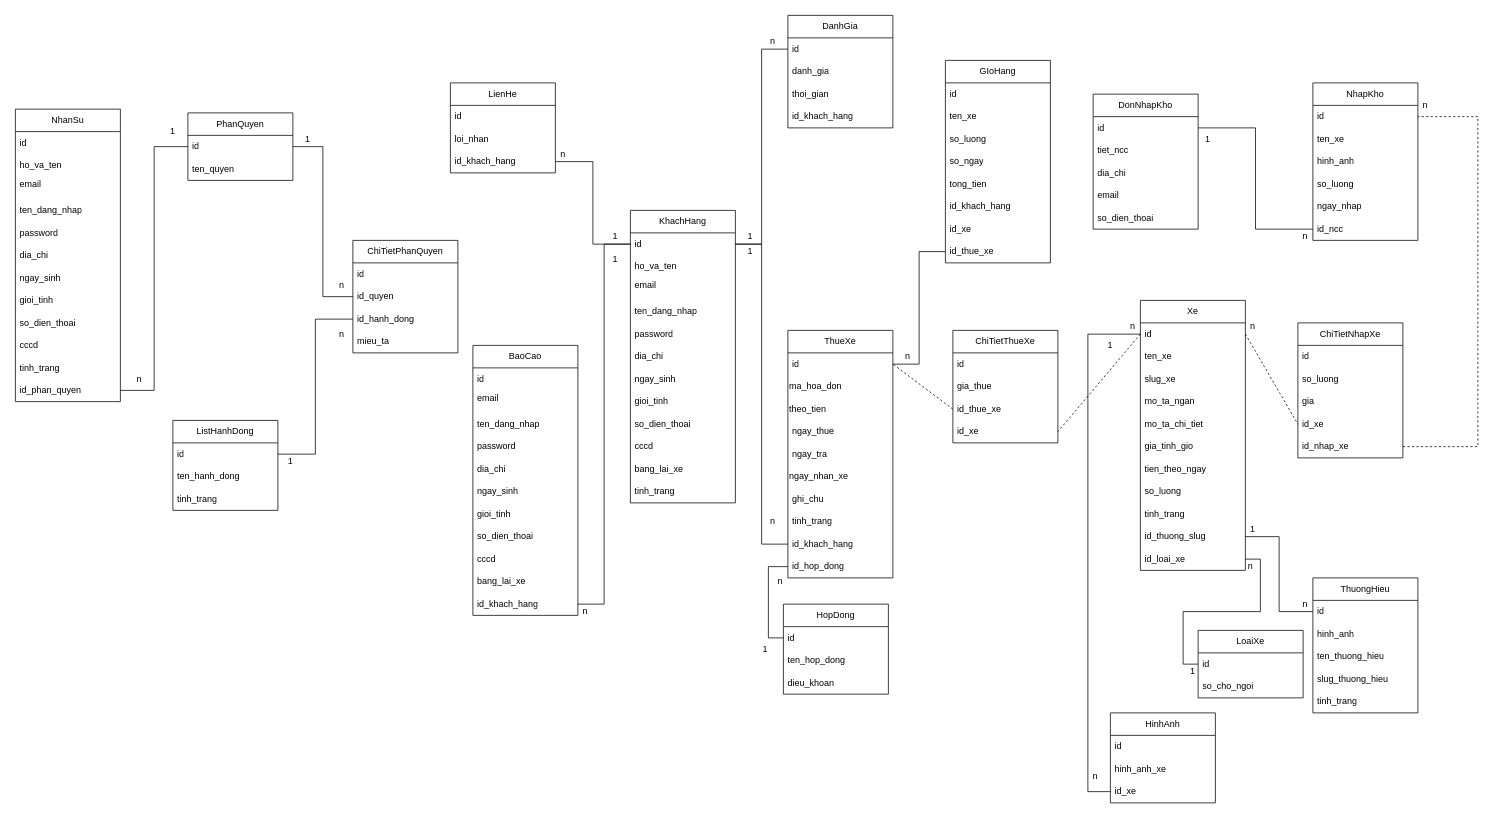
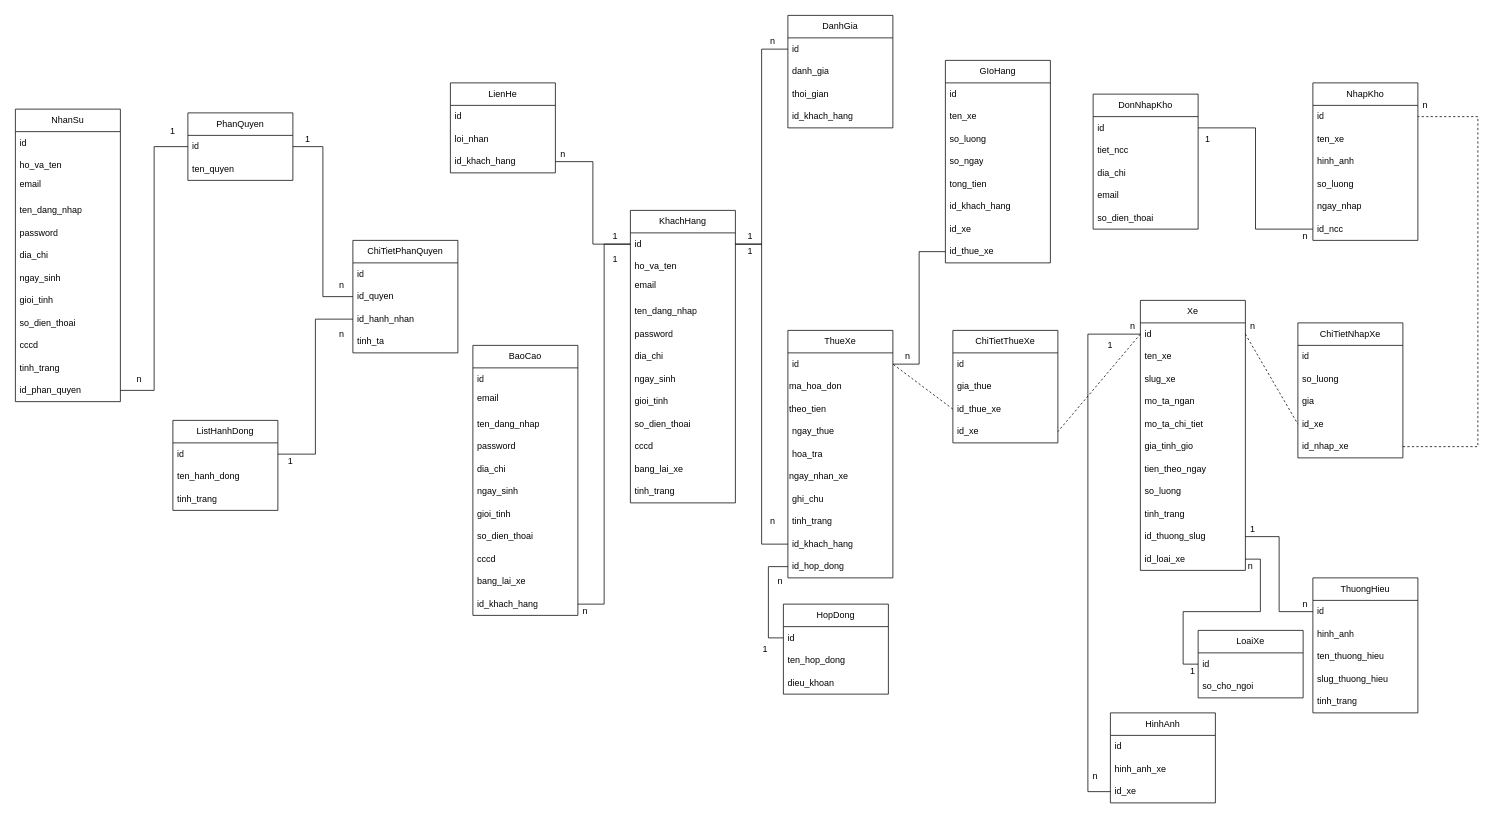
node "id_hanh_dong": label "id_hanh_dong" -> "id_hanh_nhan"
node "mieu_ta": label "mieu_ta" -> "tinh_ta"
node "ngay_tra": label "ngay_tra" -> "hoa_tra"
